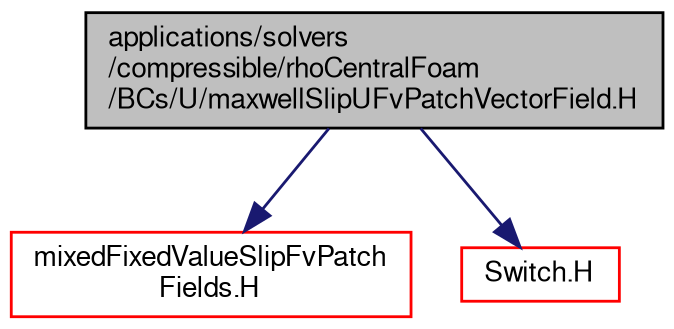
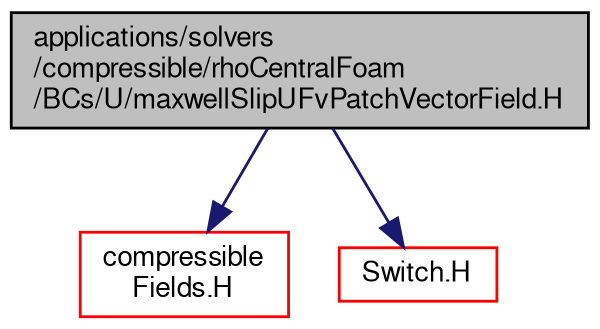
node "mixedFixedValueSlipFvPatch Fields.H": label "mixedFixedValueSlipFvPatch Fields.H" -> "compressible Fields.H"
